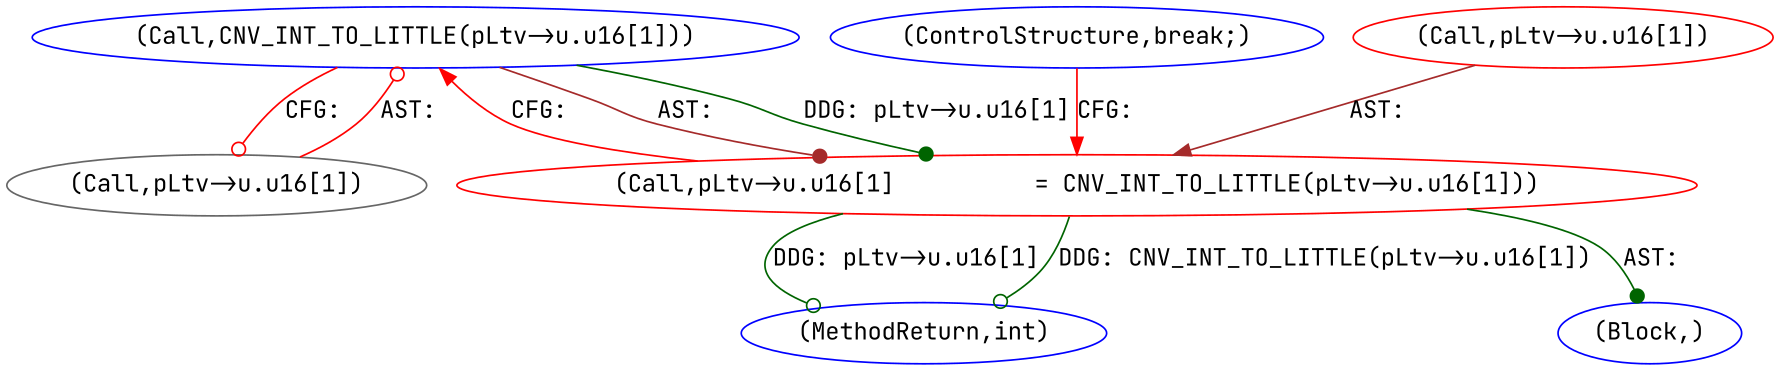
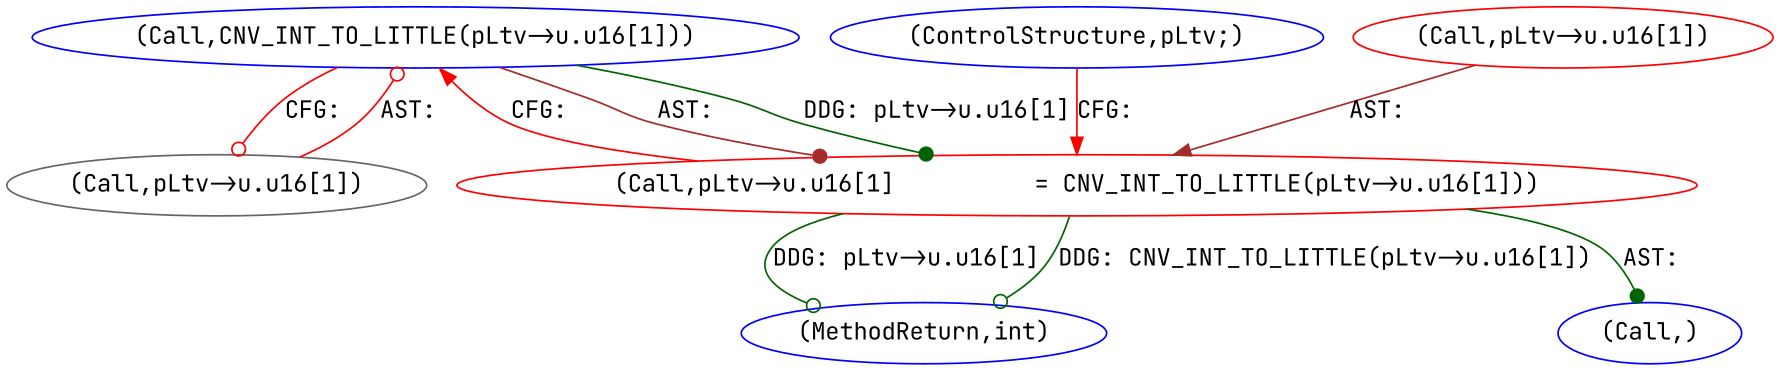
node "(ControlStructure,break;)": label "(ControlStructure,break;)" -> "(ControlStructure,pLtv;)"
node "(Block,)": label "(Block,)" -> "(Call,)"
